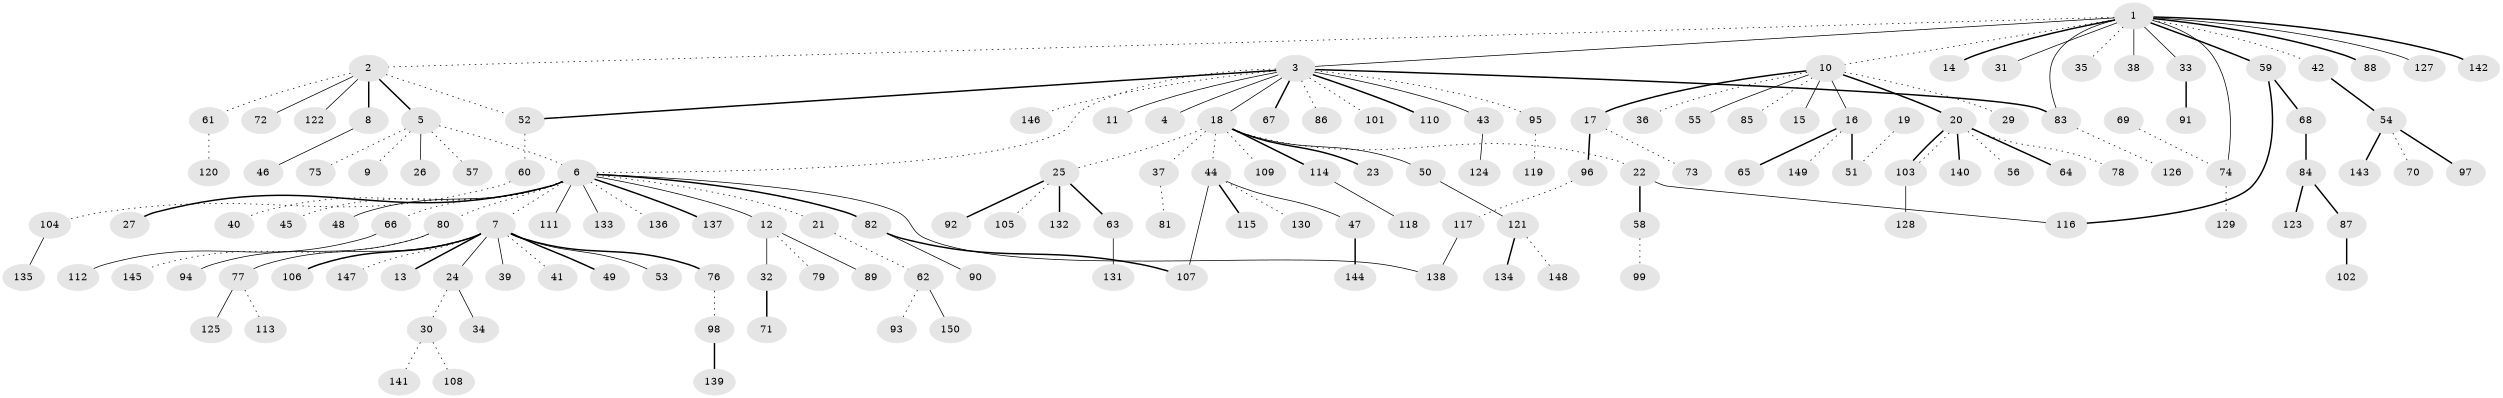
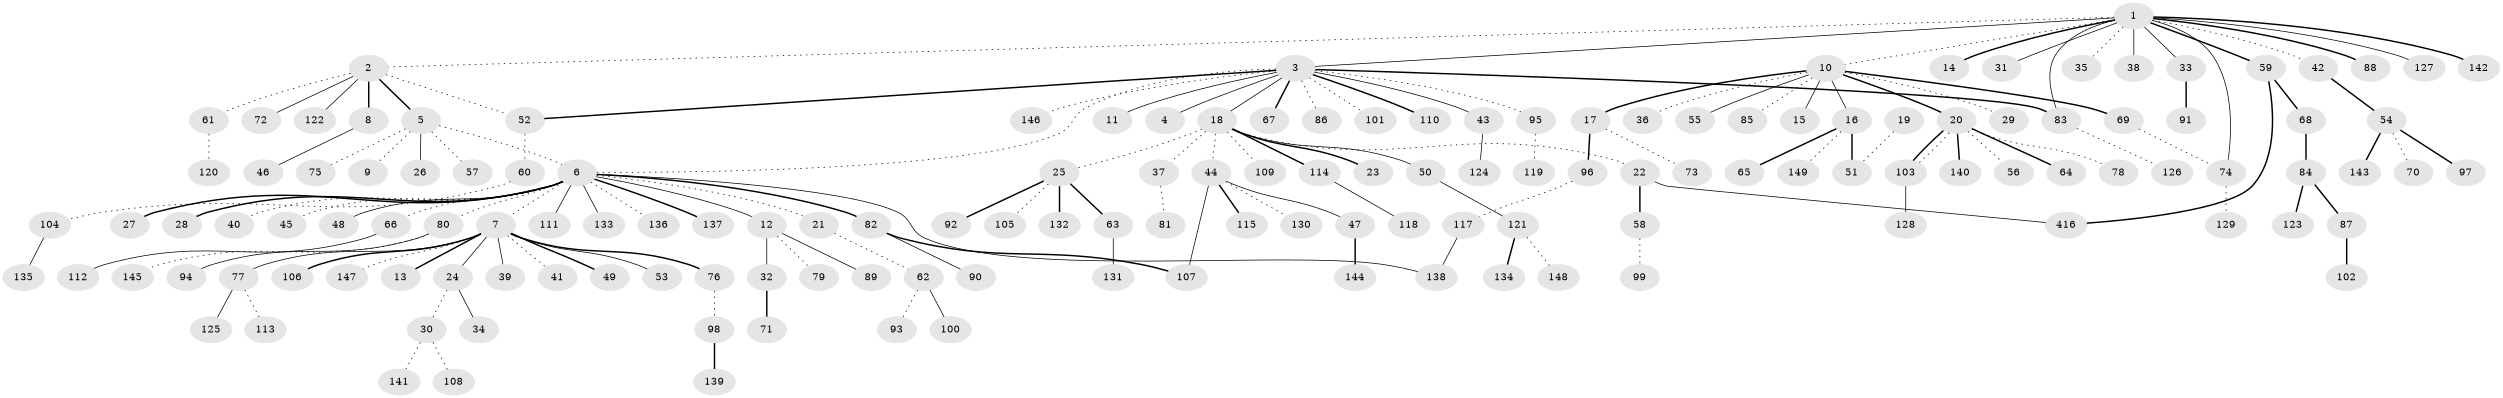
edge "10" -- "69": added
node "28": added
node "116": label "116" -> "416"
node "150": label "150" -> "100"
